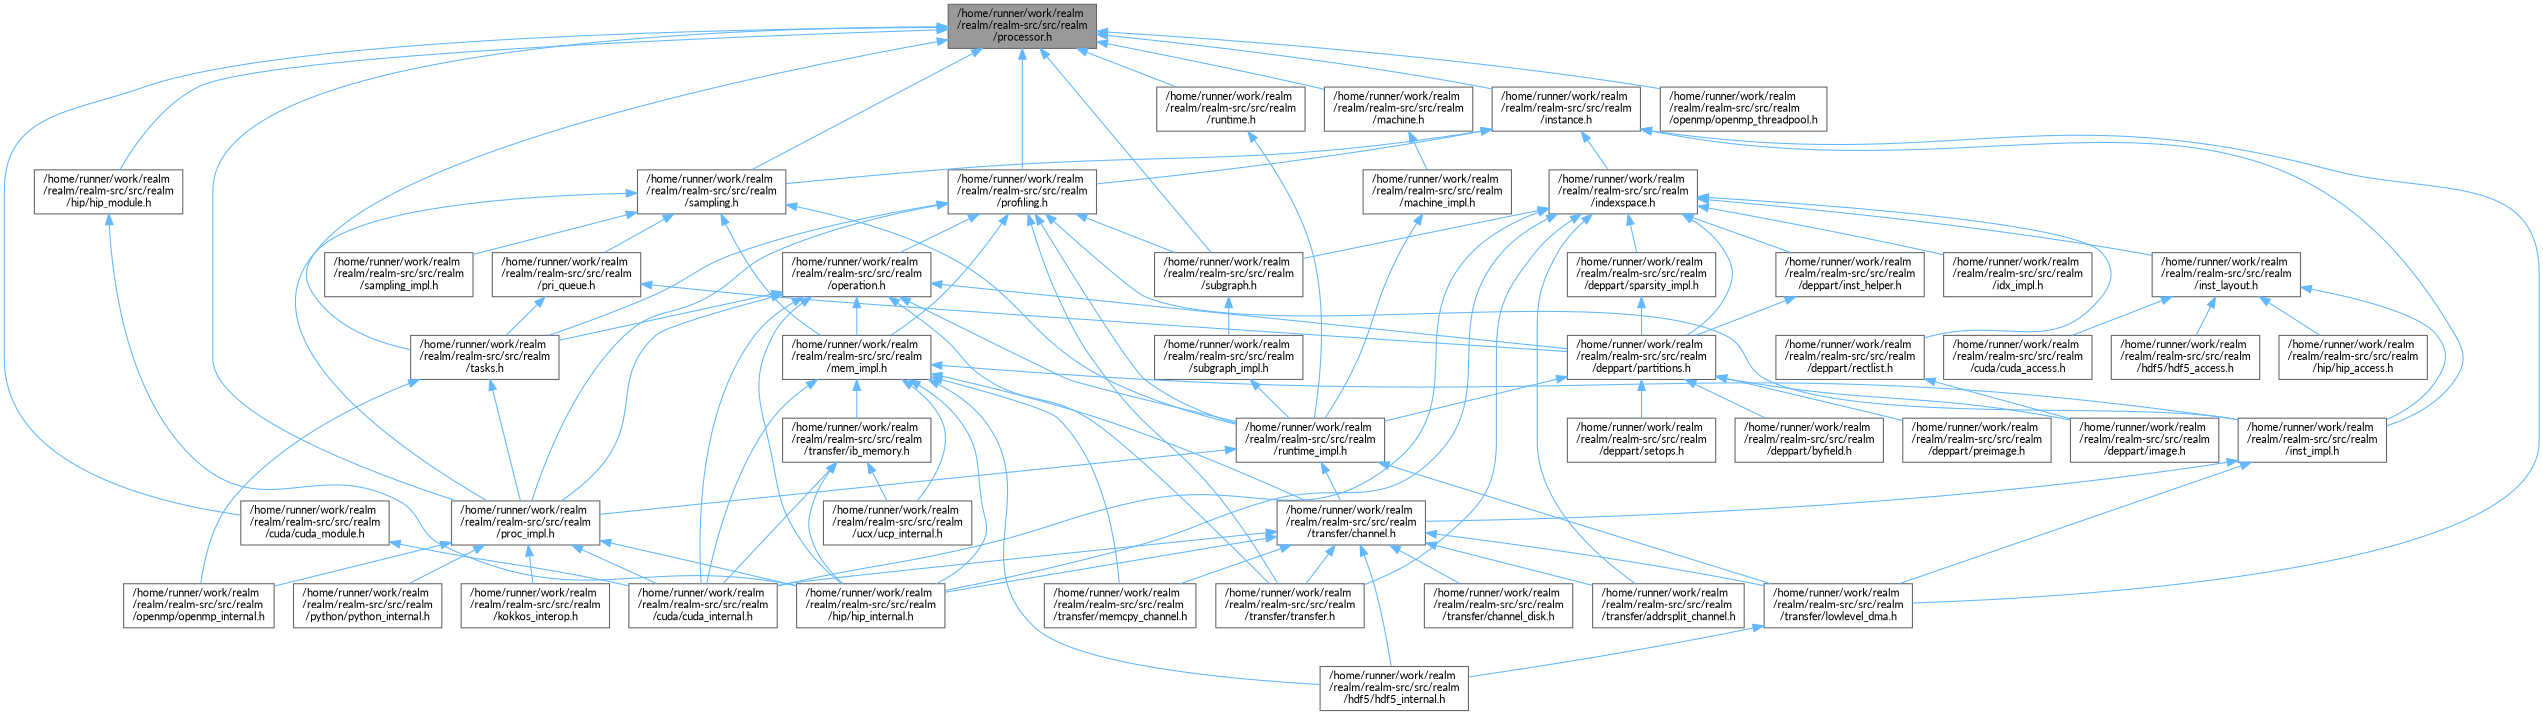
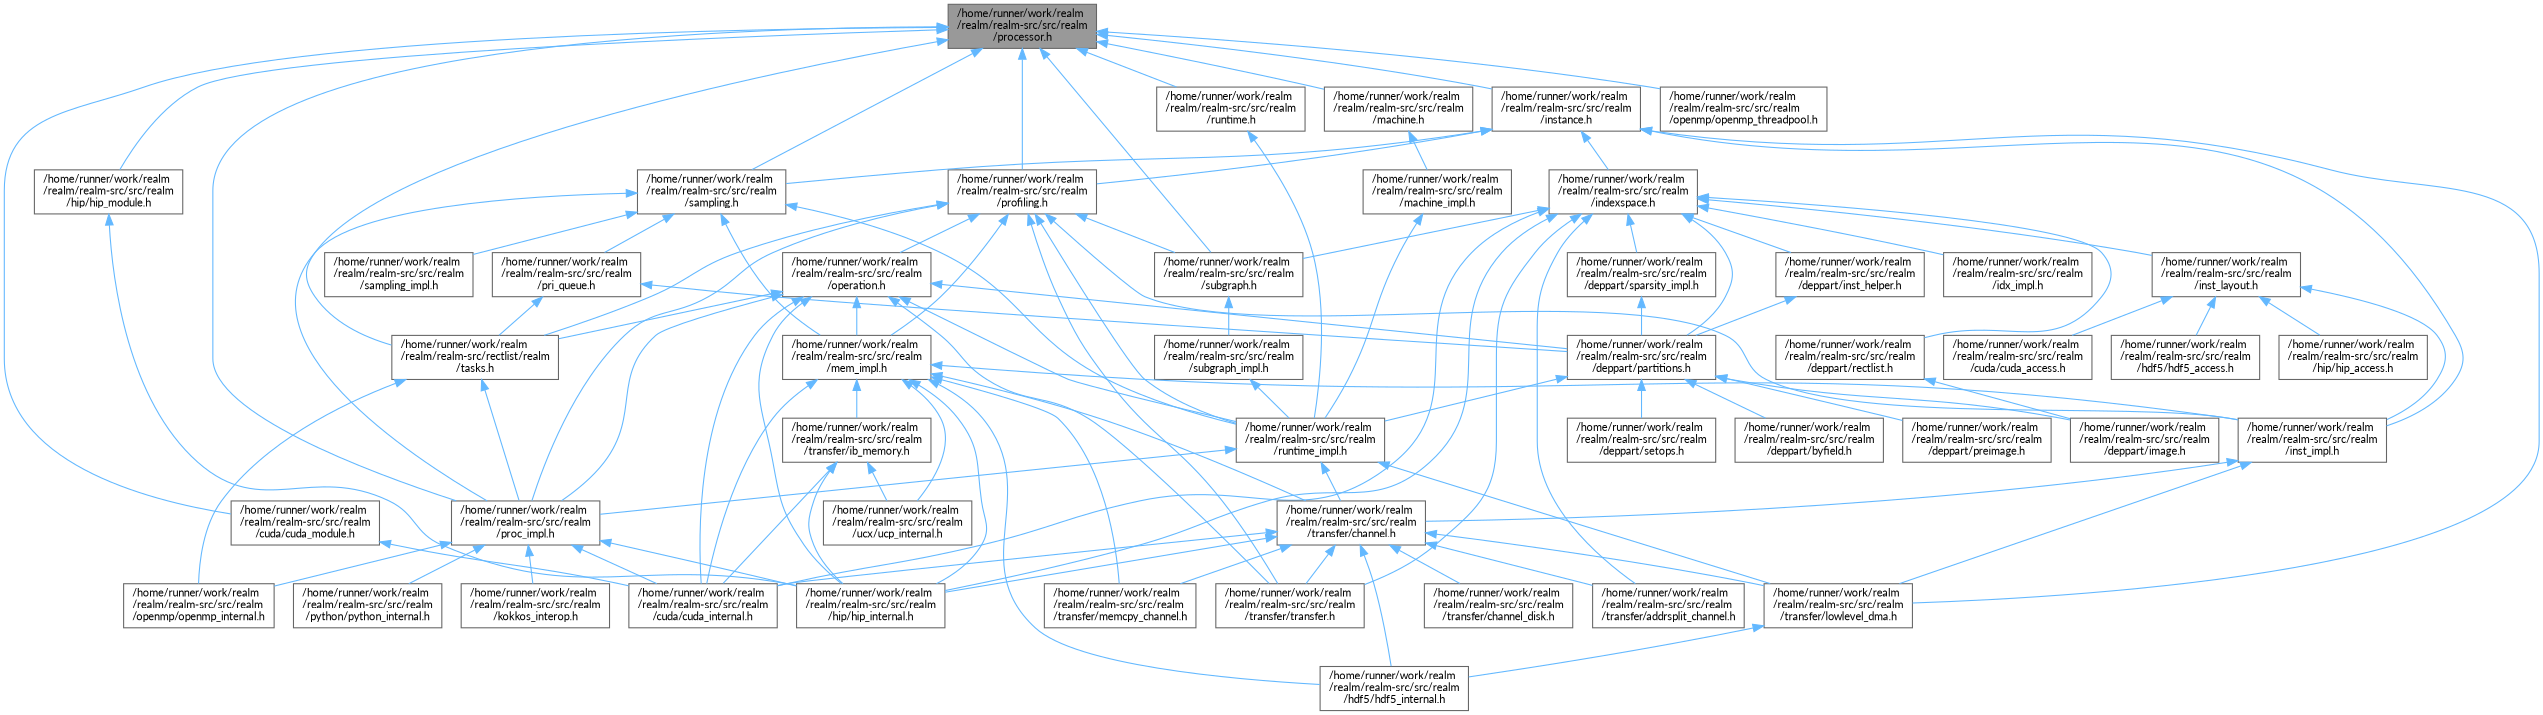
node "/home/runner/work/realm /realm/realm-src/src/realm /tasks.h": label "/home/runner/work/realm /realm/realm-src/src/realm /tasks.h" -> "/home/runner/work/realm /realm/realm-src/rectlist/realm /tasks.h"
